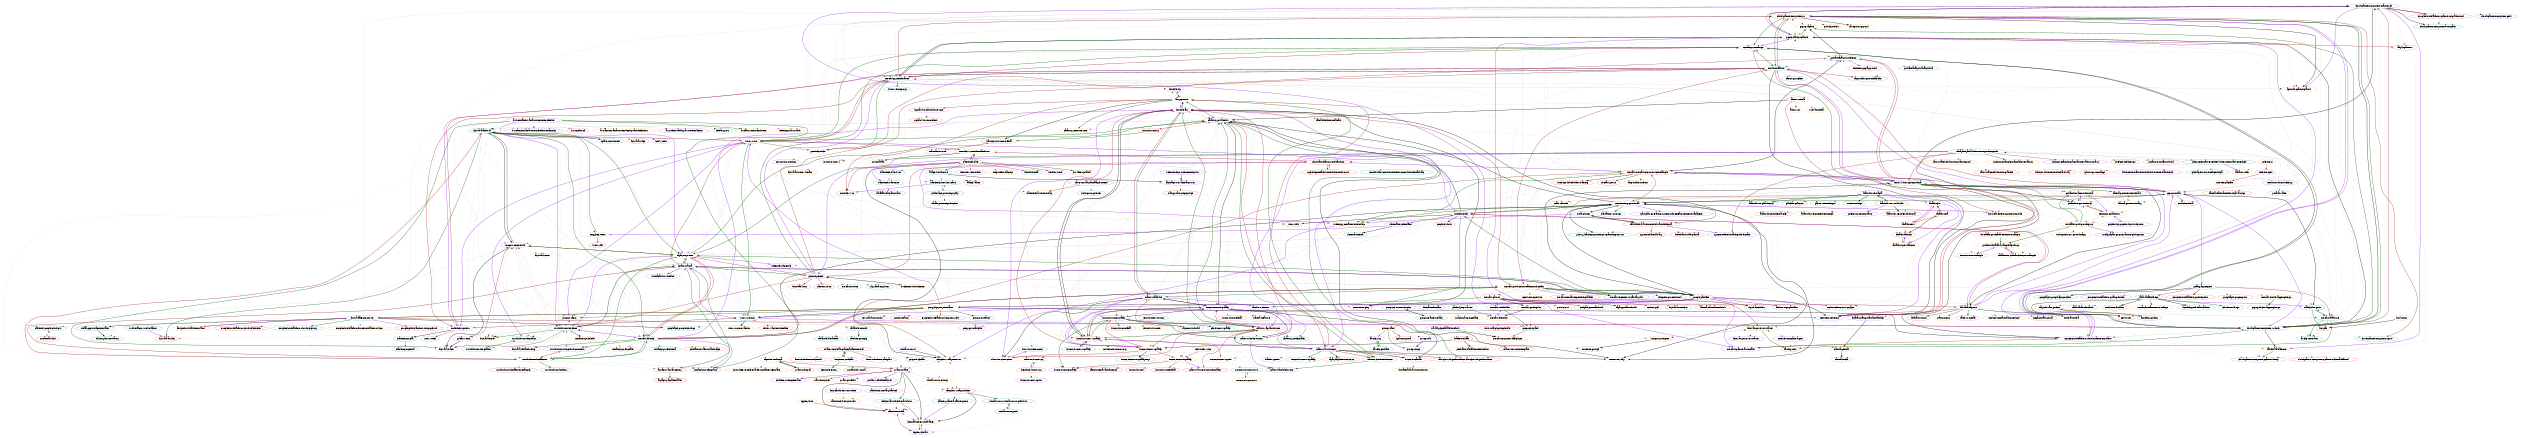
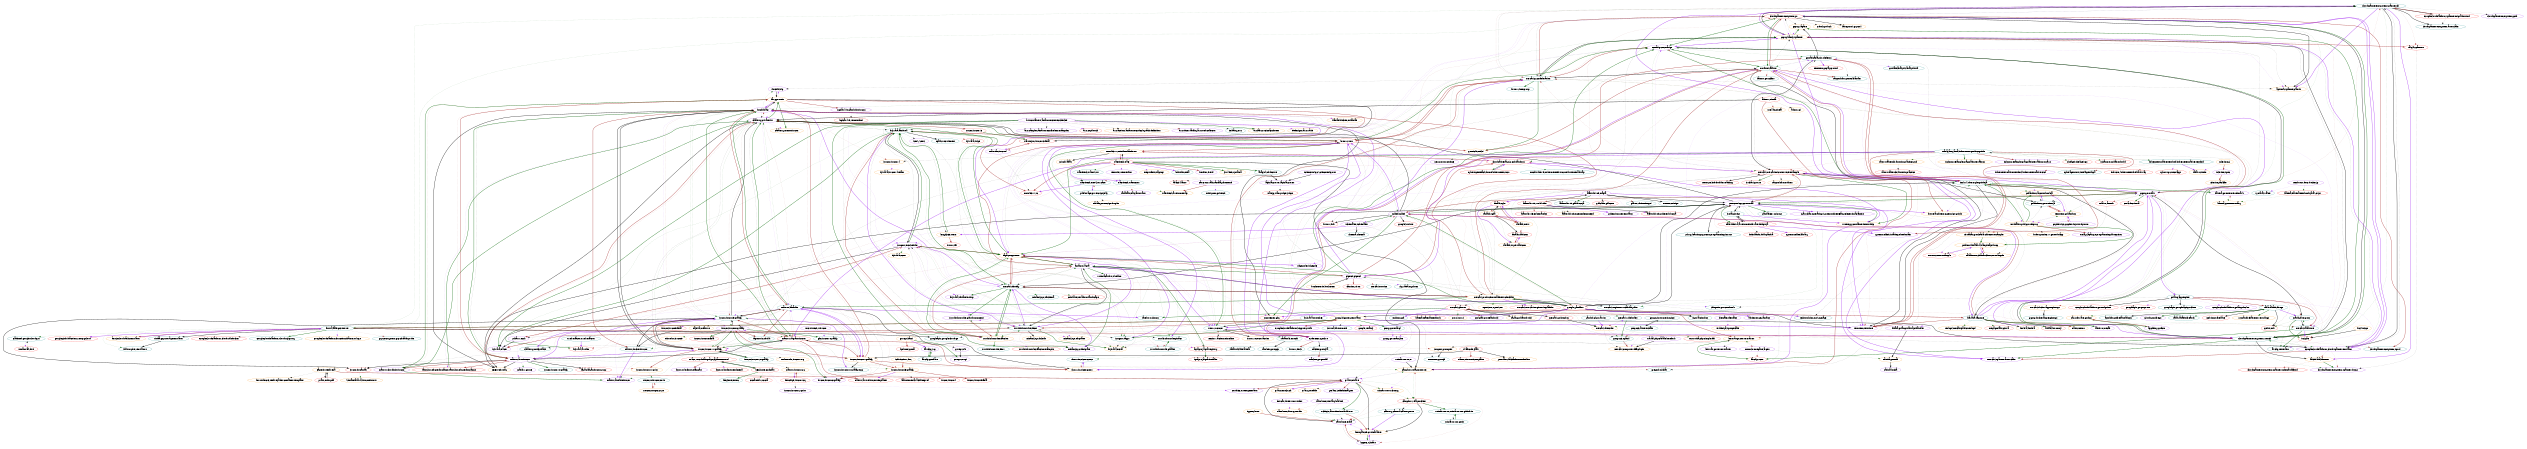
edge "tkuchiki/alp" -> "matsuu/aws-isucon": color purple -> darkgreen
edge "cloudspannerecosystem/wrench" -> "cloudspannerecosystem/spanner-cli": removed
node "lotusload/lotus": removed
edge "pipe-cd/pipecd" -> "suzuki-shunsuke/tfcmt": now "fujiwara/stretcher" -> "suzuki-shunsuke/tfcmt"
edge "isucon/isucon9-qualify" -> "isucon/isucon10-qualify-tmp": added
node "grpc-ecosystem/grpc-health-probe": added
